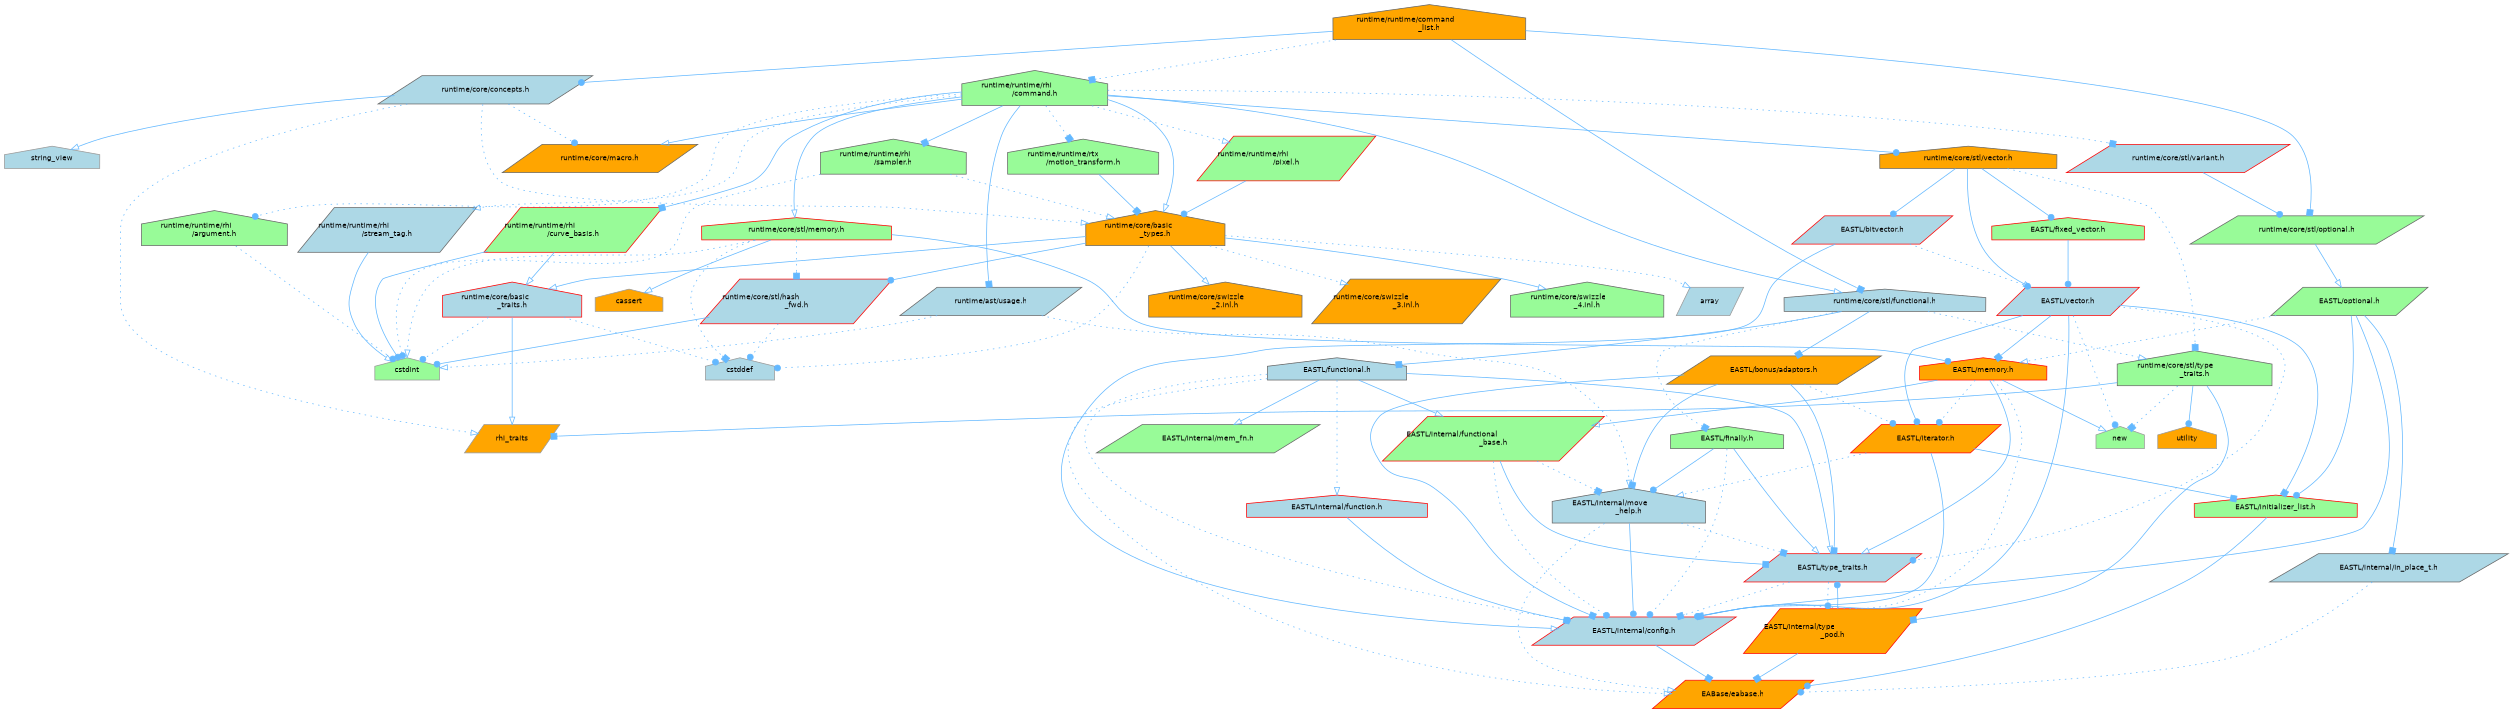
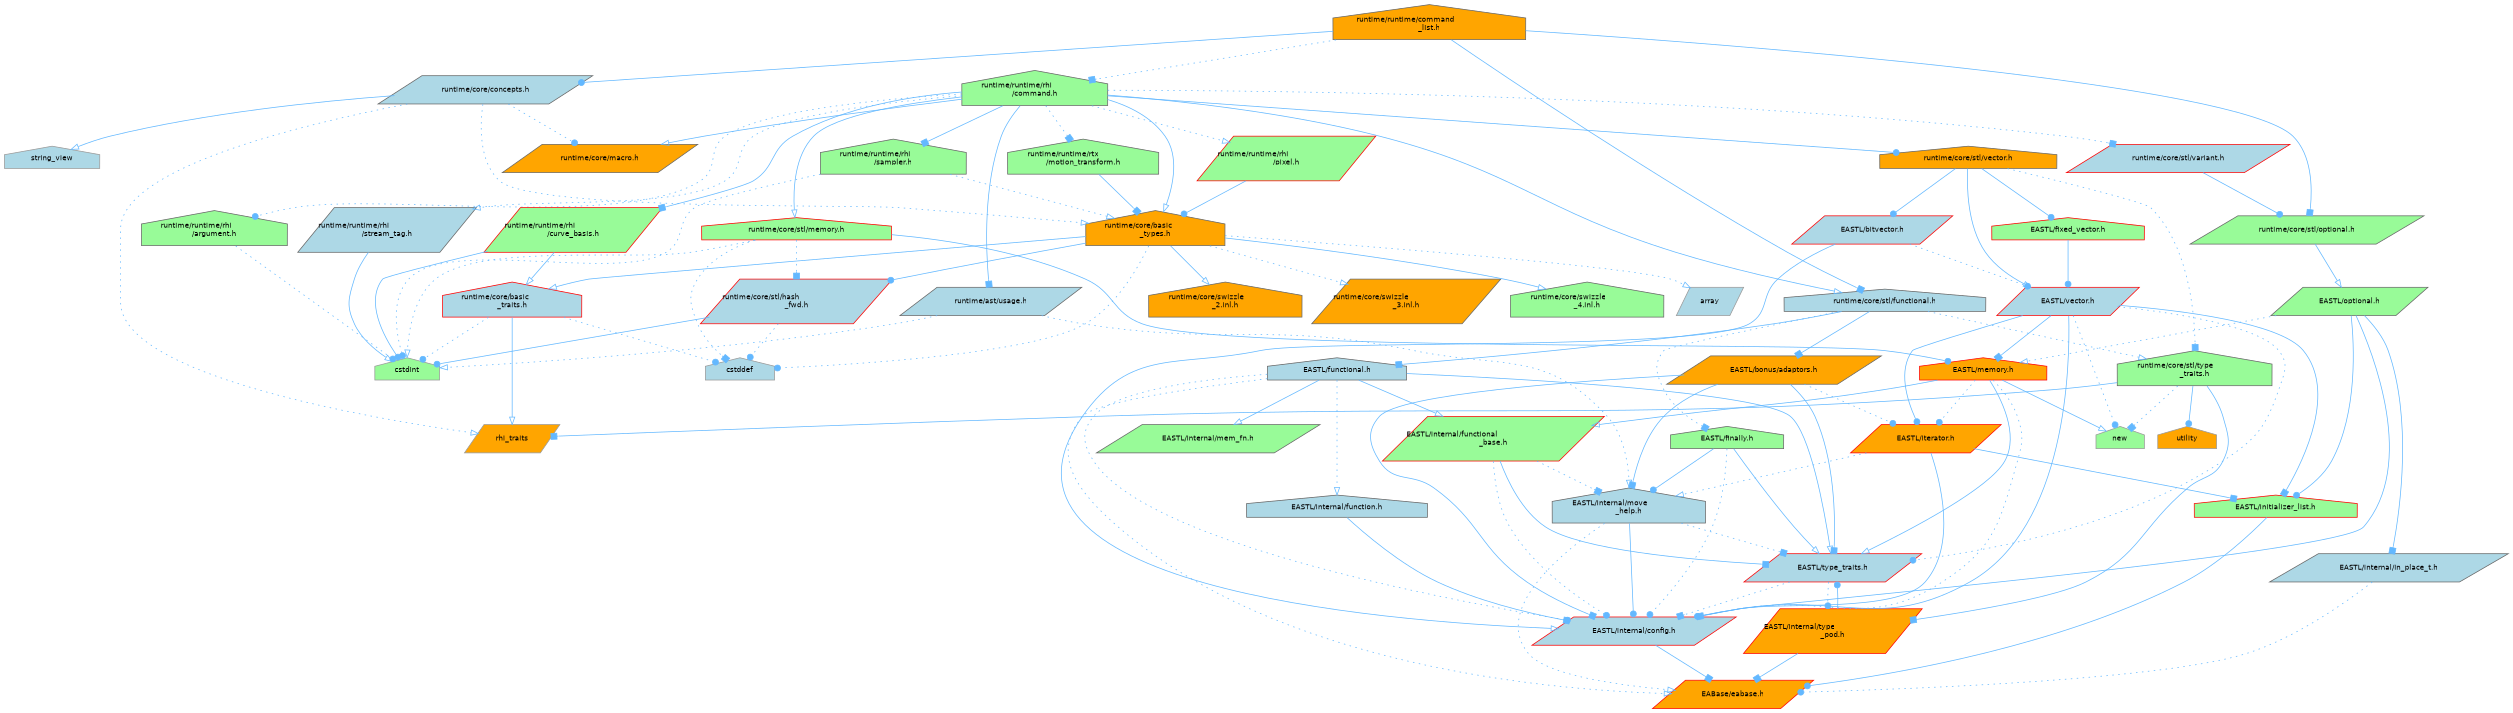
node "cassert": removed
node "EASTL/internal/function.h": color red -> grey40
